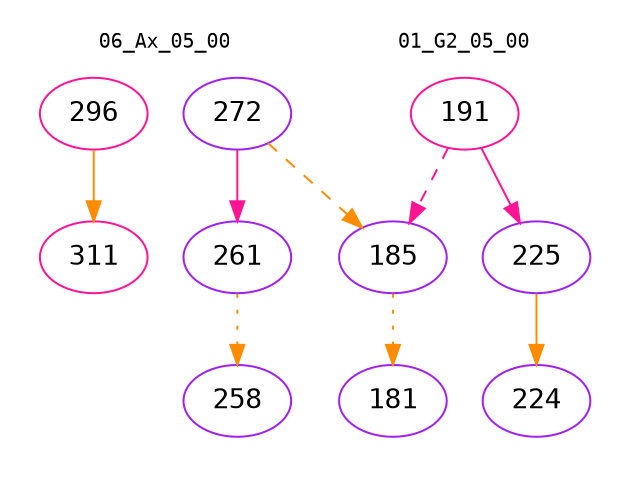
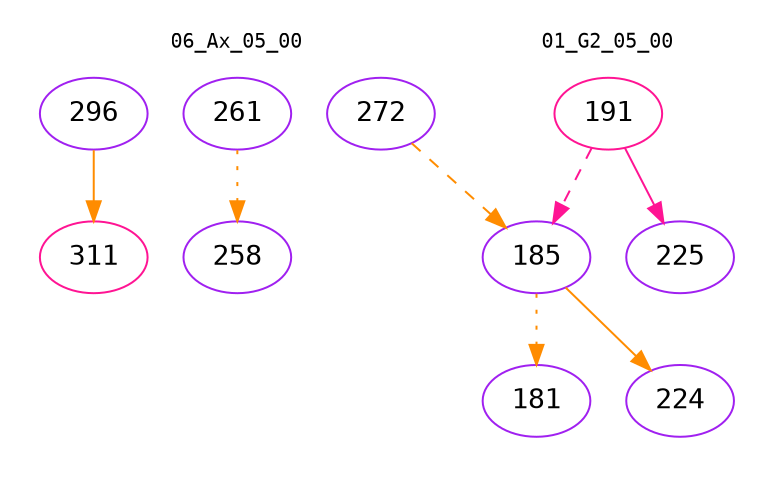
node "296": color deeppink -> purple
edge "272" -> "261": removed
edge "225" -> "224": now "185" -> "224"
